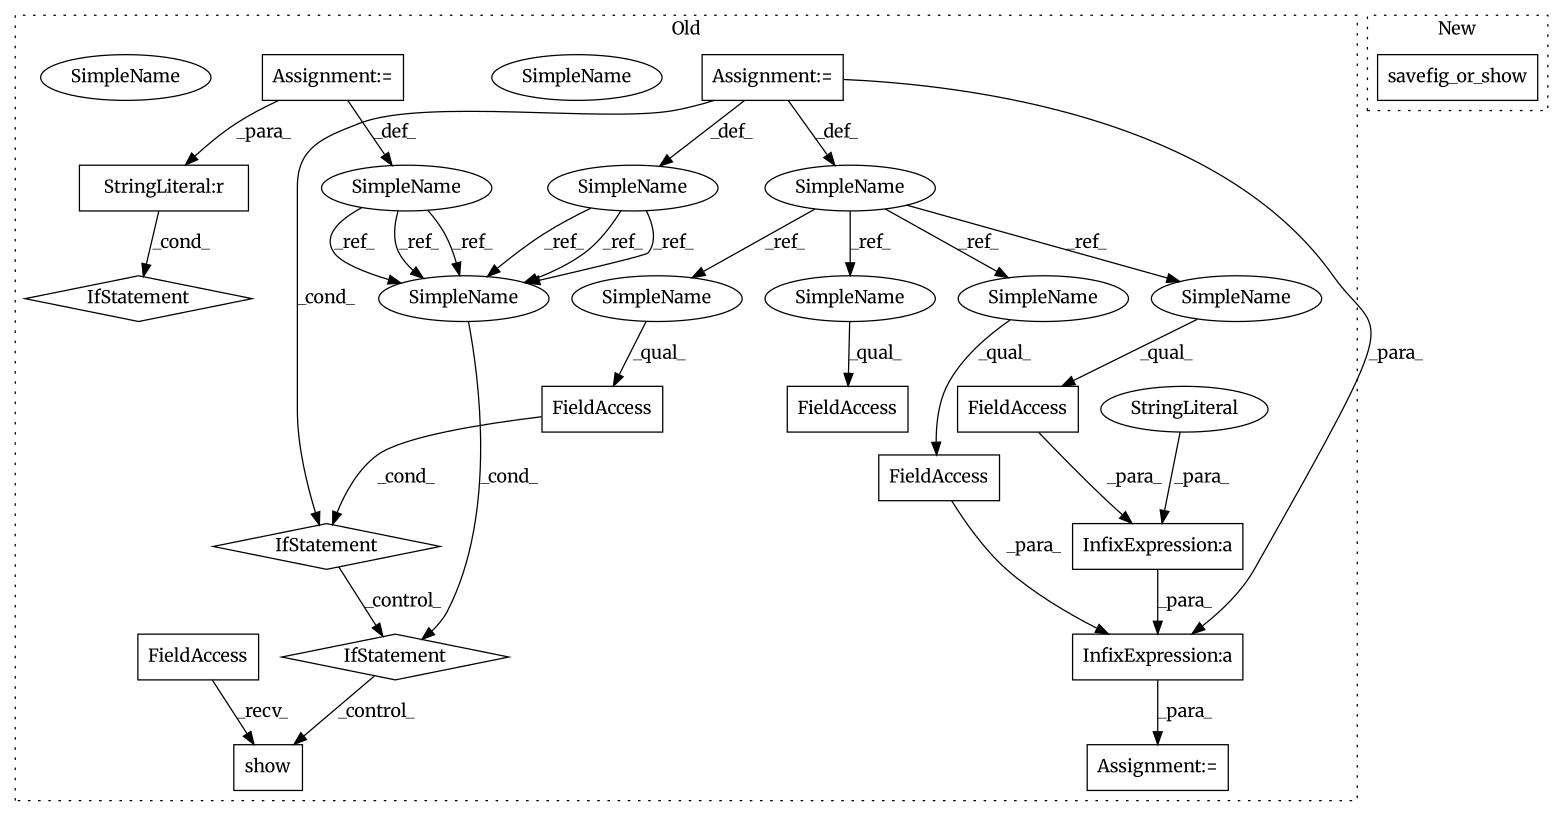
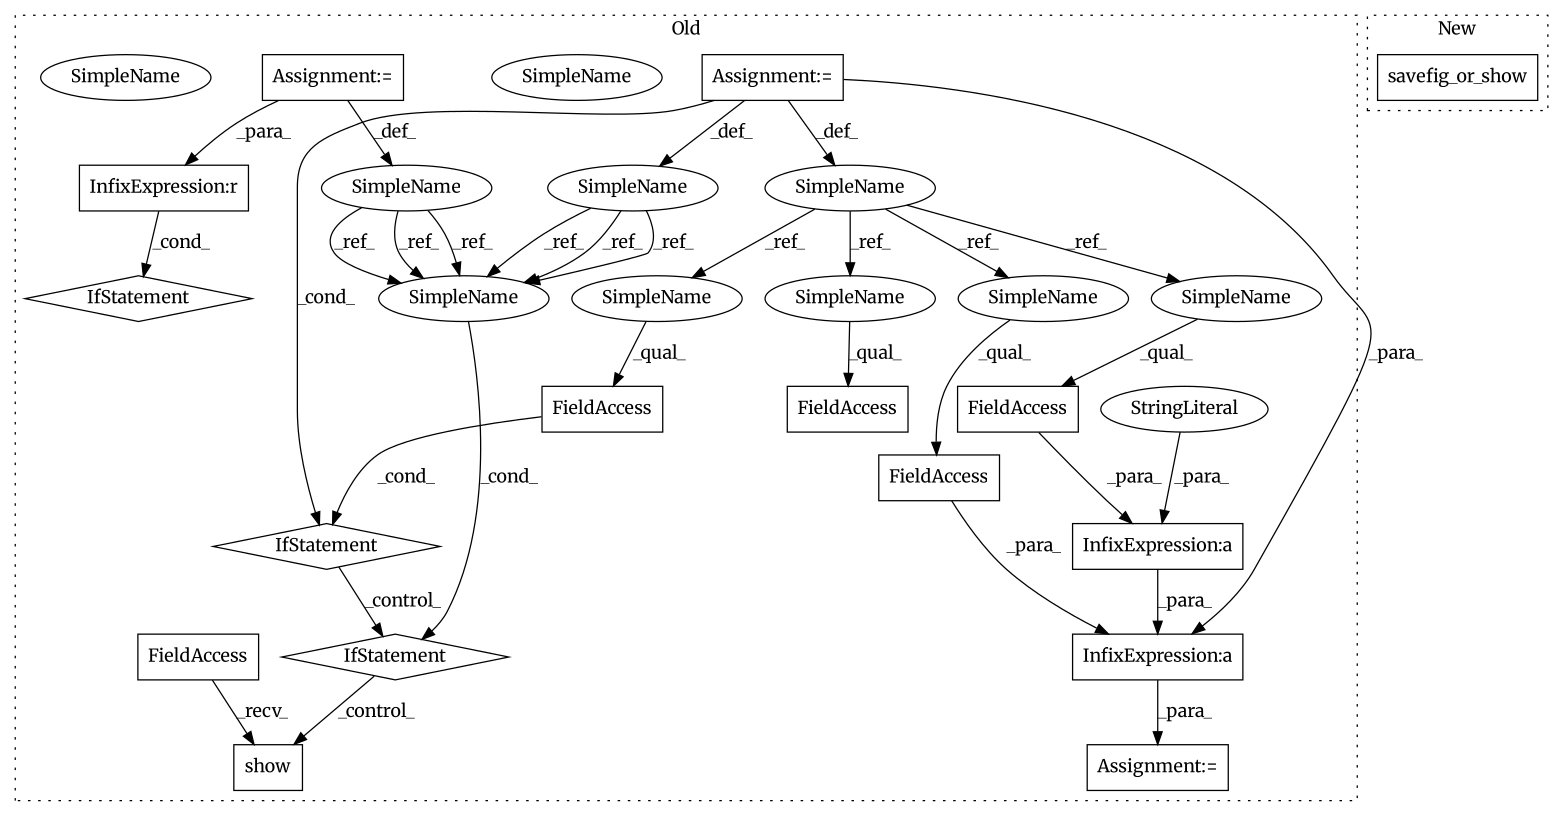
node "StringLiteral:r": label "StringLiteral:r" -> "InfixExpression:r"
